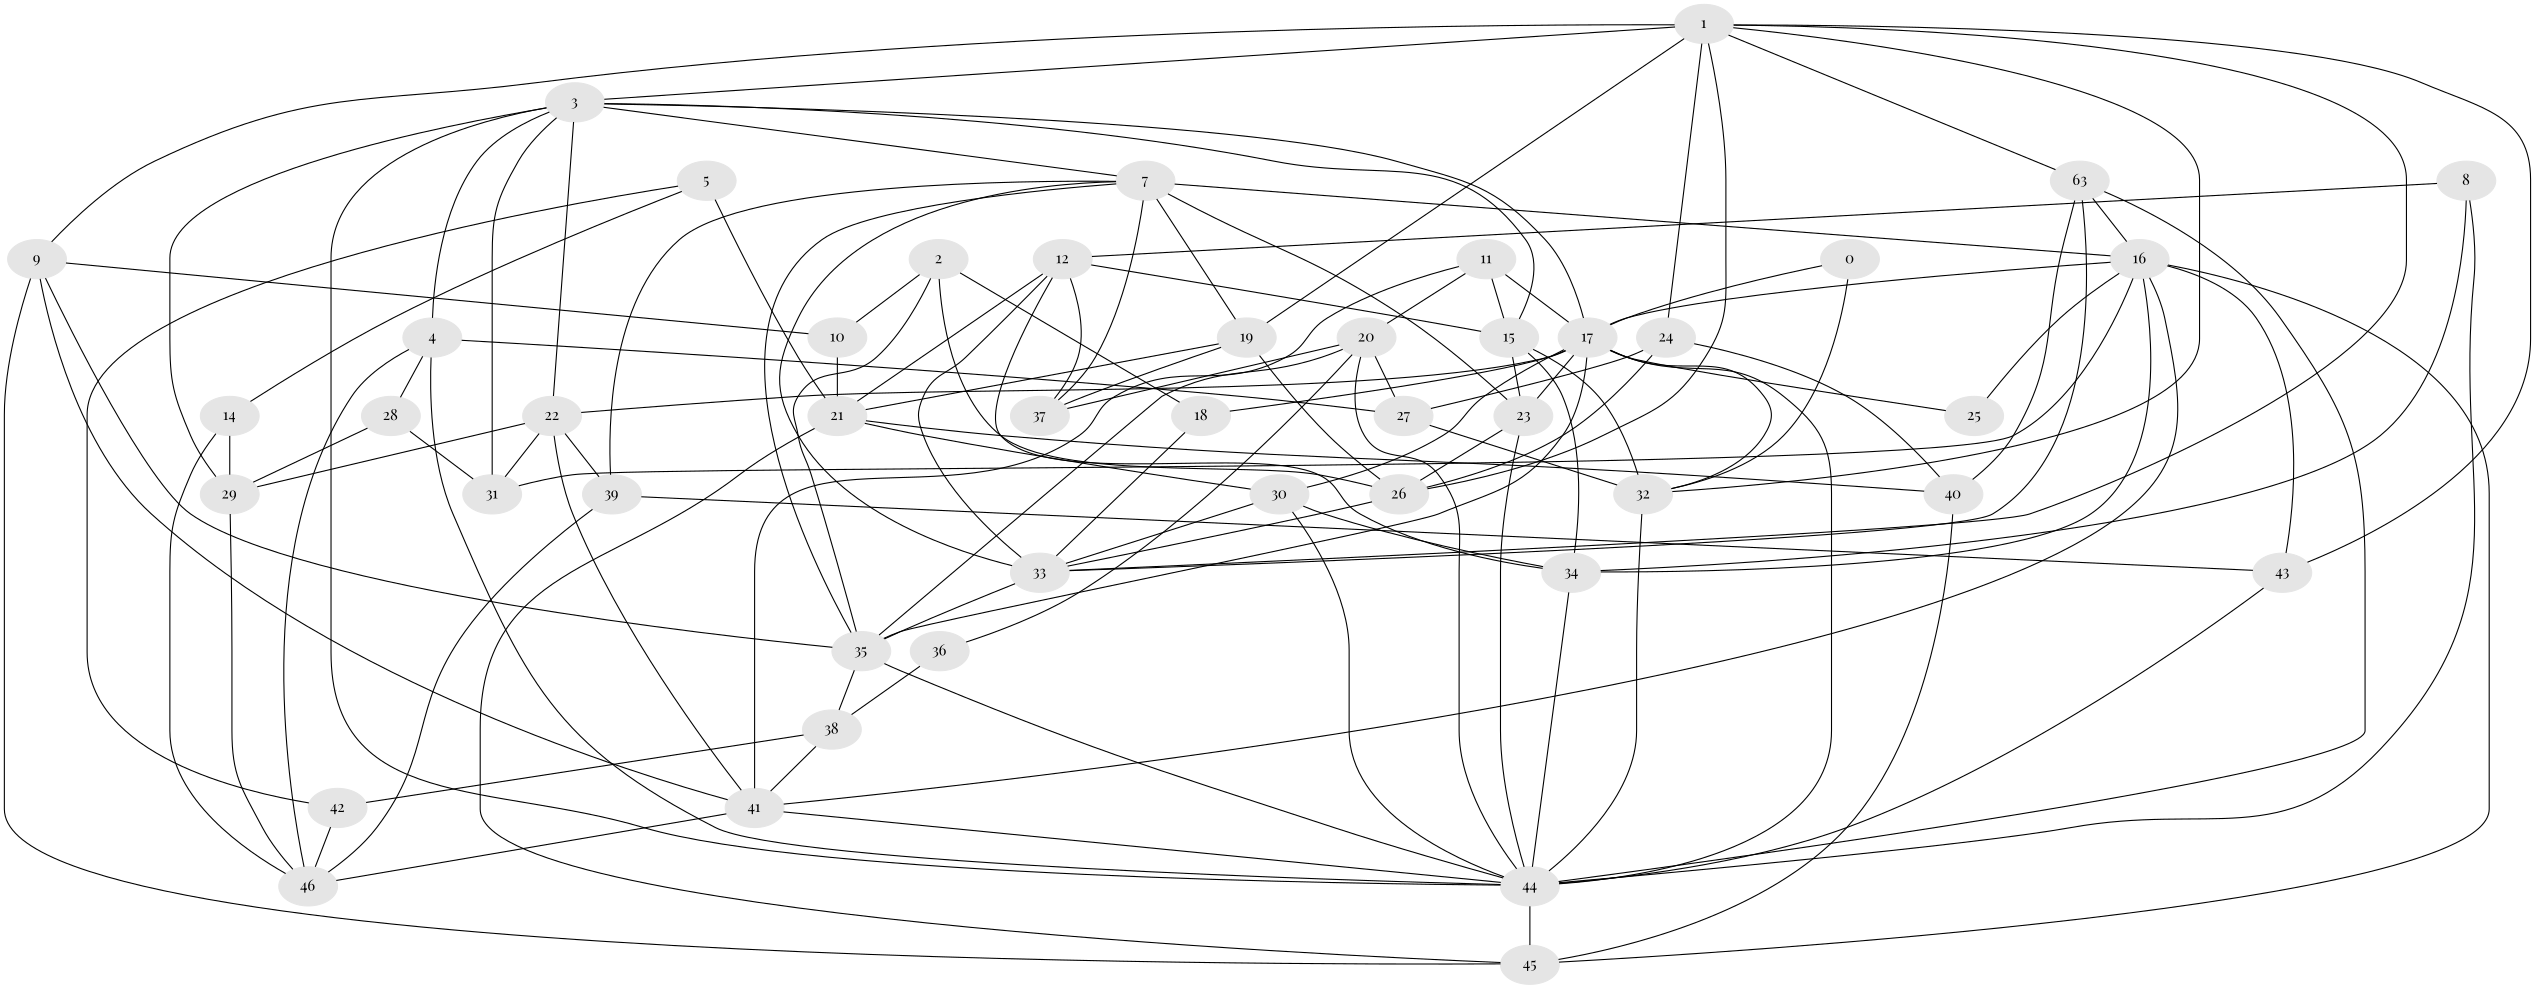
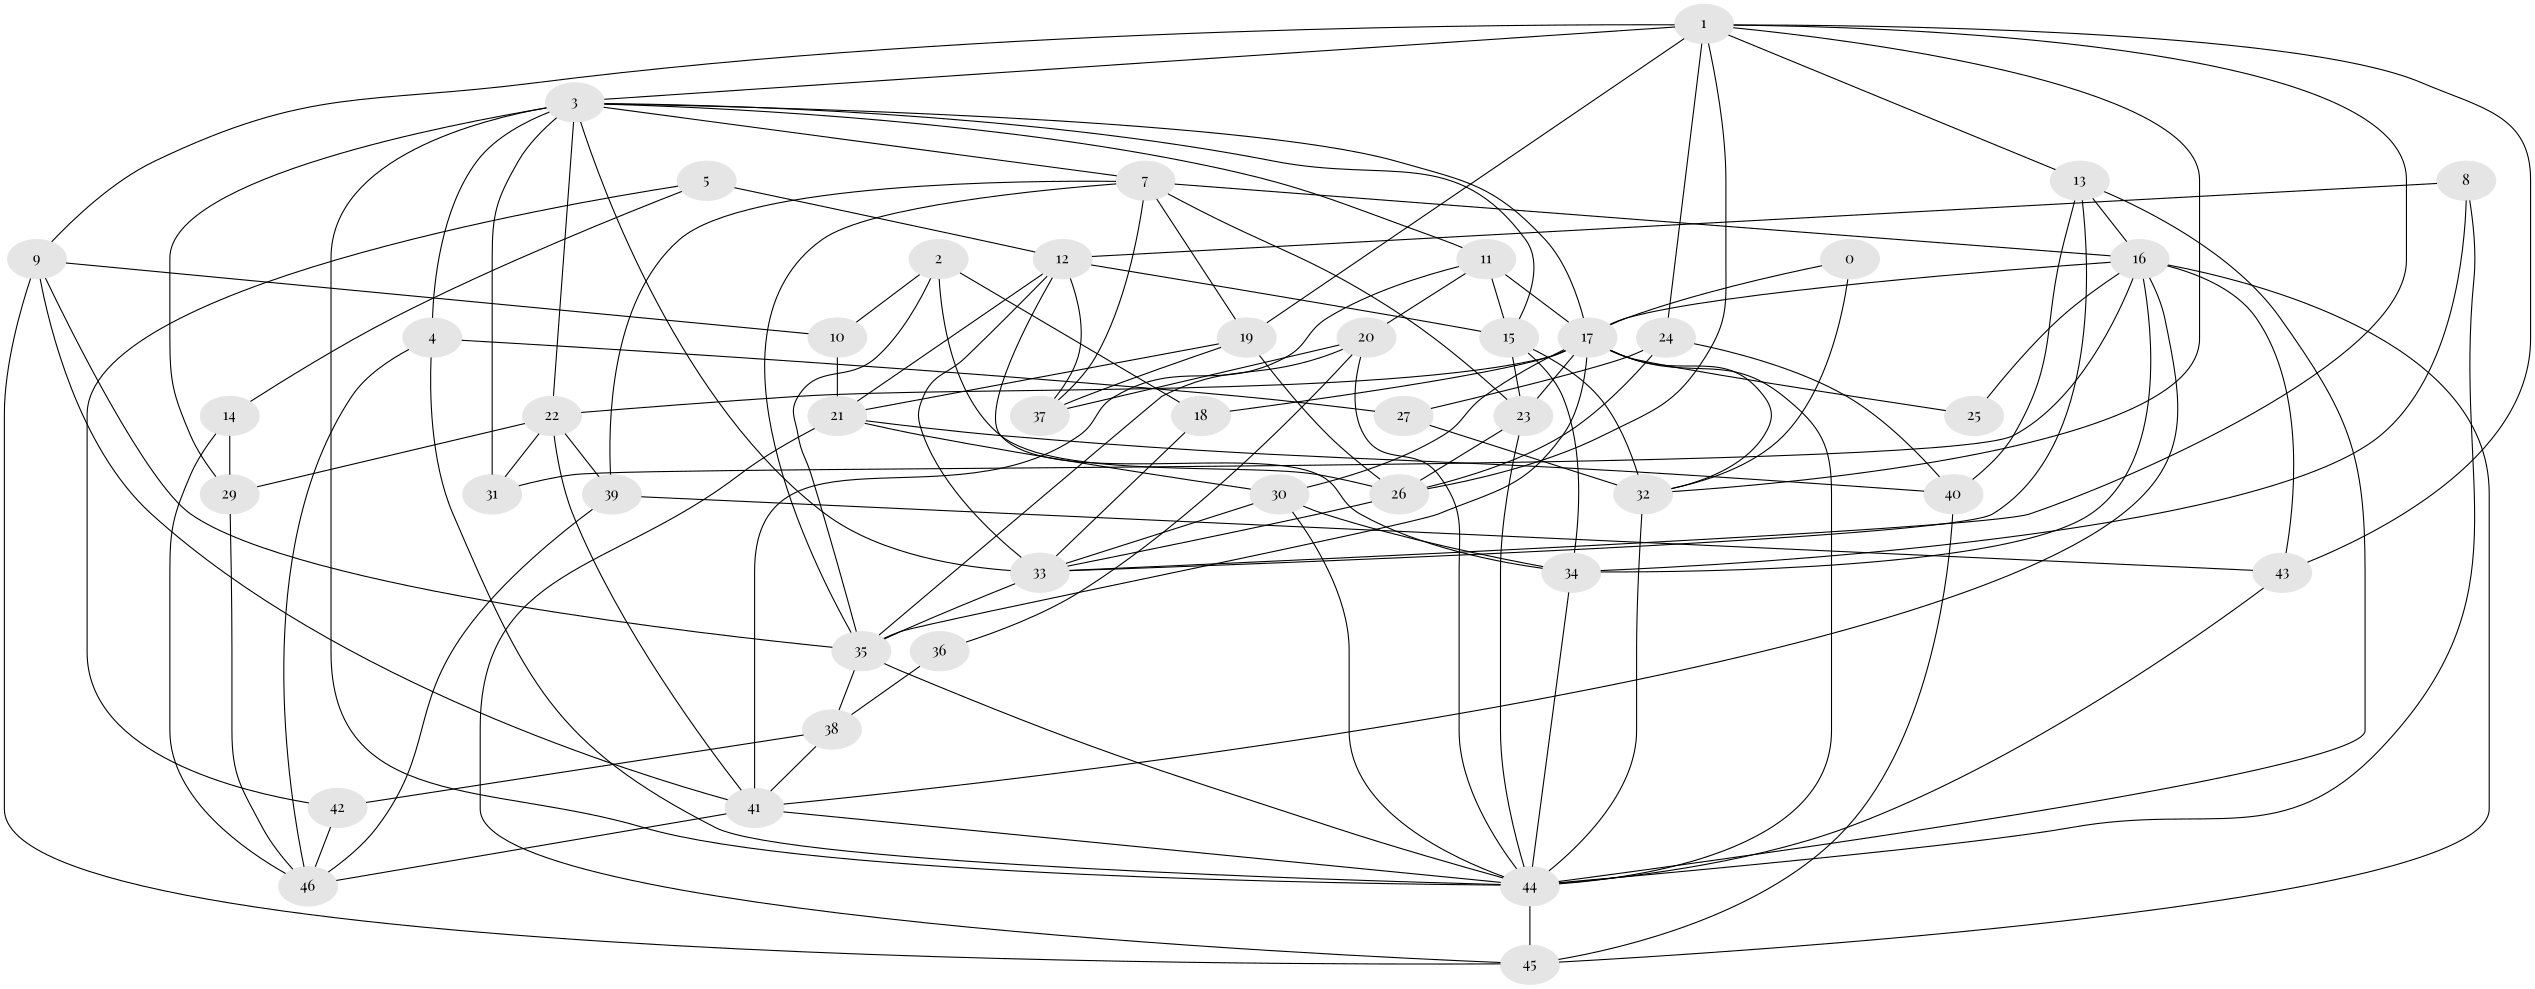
edge "3" -- "11": added
node "63": label "63" -> "13"
edge "5" -- "21": now "5" -- "12"
edge "7" -- "33": now "3" -- "33"
edge "20" -- "27": removed
node "28": removed
